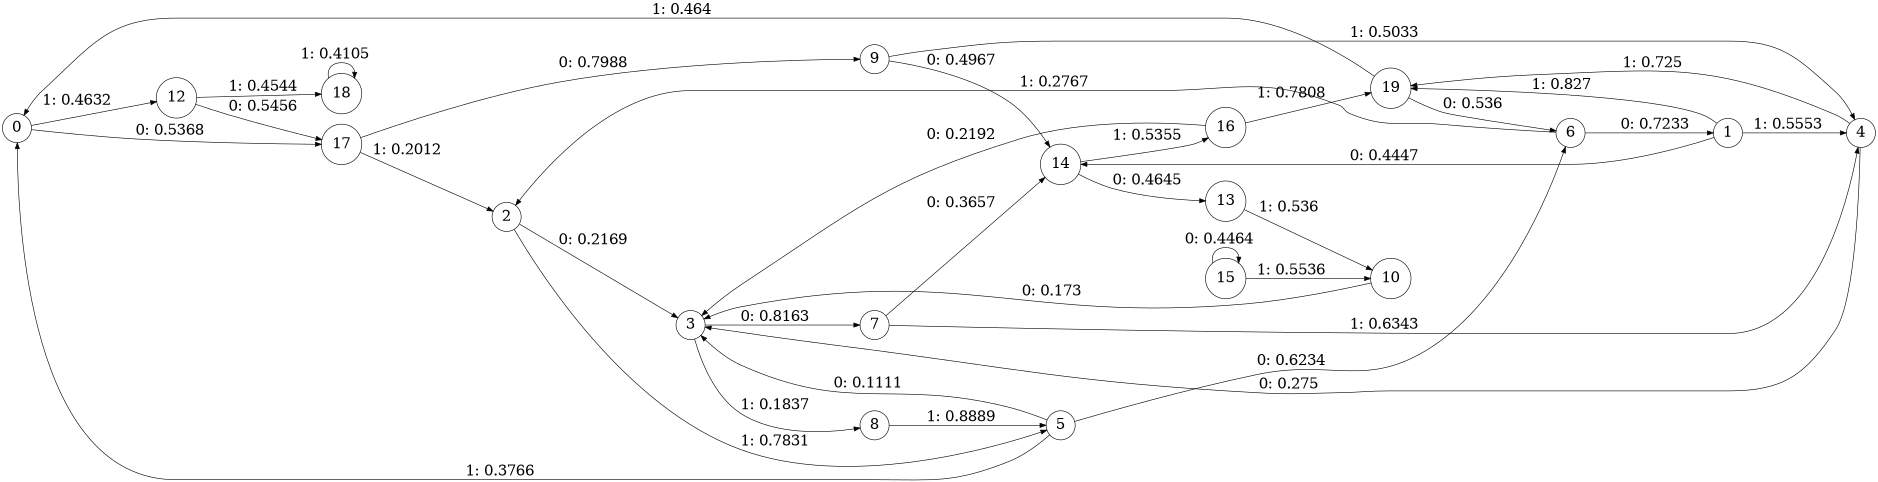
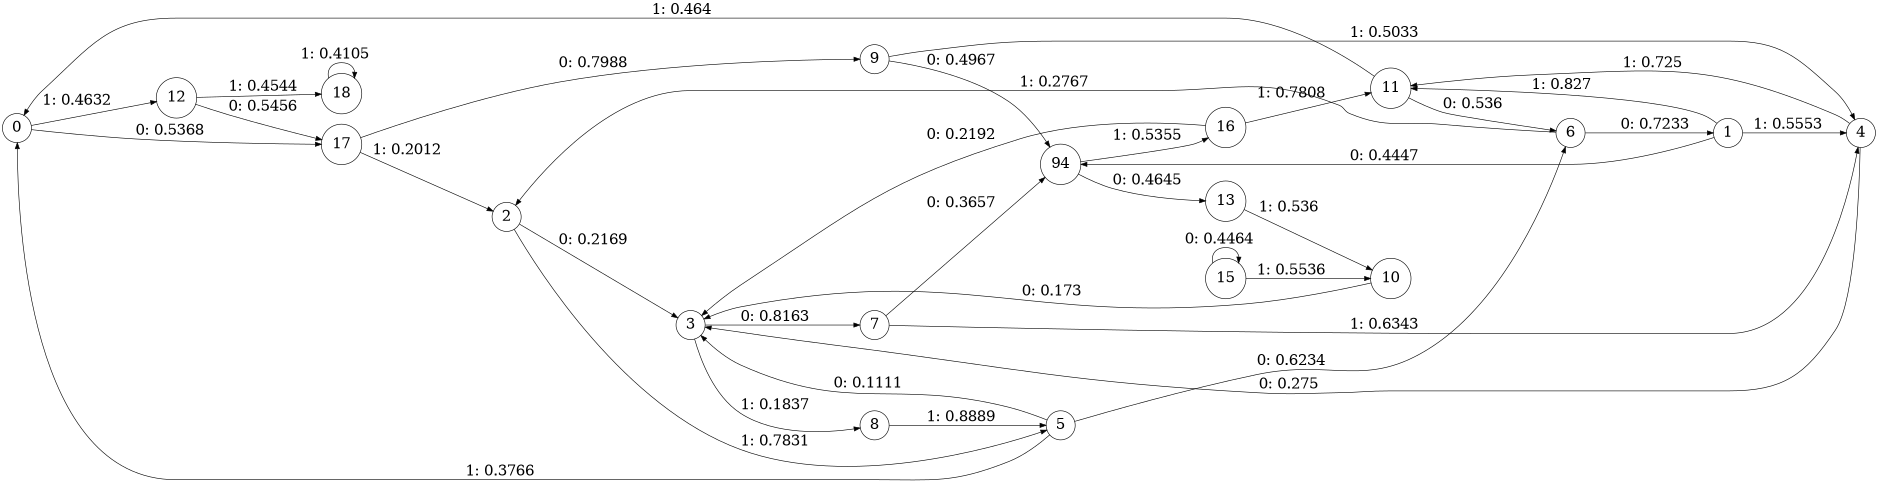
node "19": label "19" -> "11"
node "14": label "14" -> "94"
